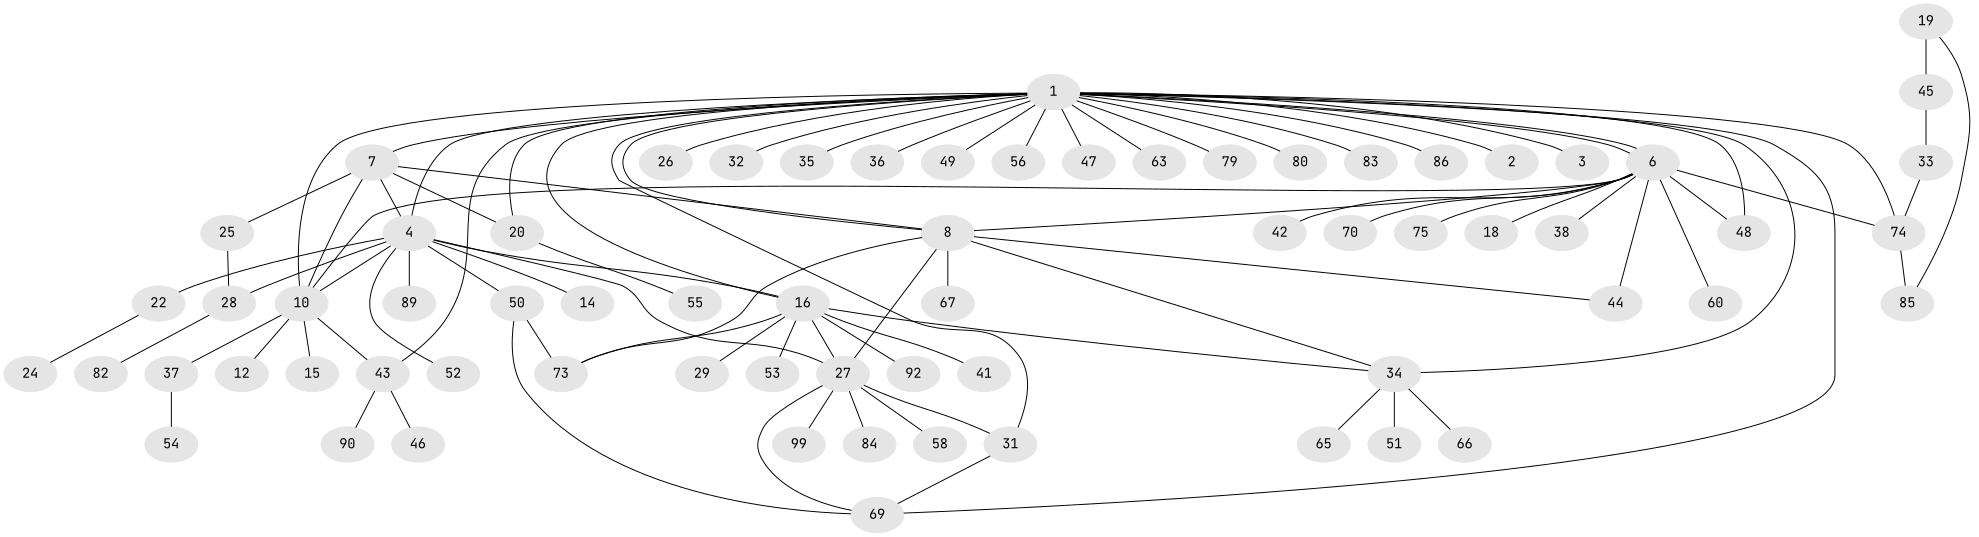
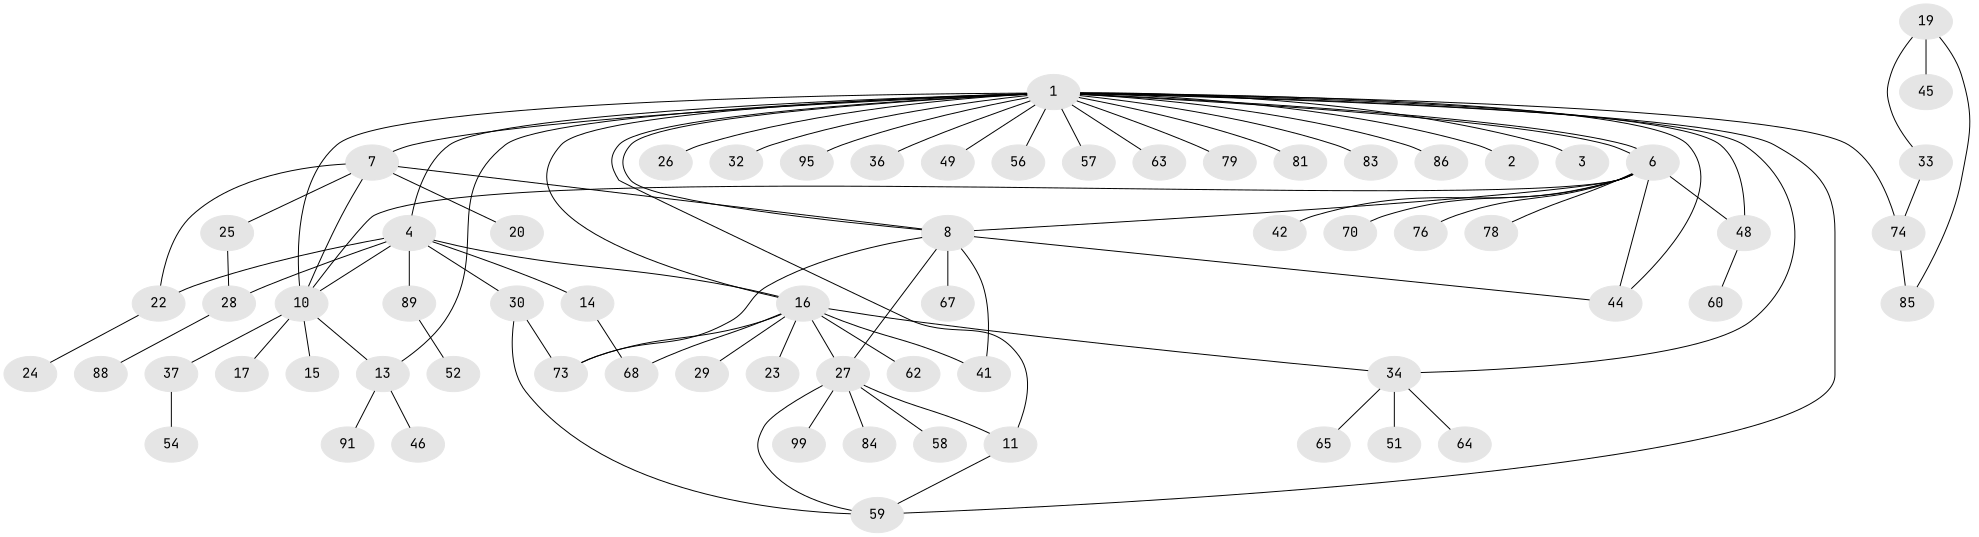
edge "1" -- "20": now "1" -- "44"
edge "45" -- "33": now "19" -- "33"
node "35": label "35" -> "95"
node "47": label "47" -> "57"
node "80": label "80" -> "81"
edge "7" -- "4": now "7" -- "22"
edge "6" -- "74": removed
node "75": label "75" -> "76"
node "18": label "18" -> "78"
node "38": removed
edge "6" -- "60": now "48" -- "60"
edge "4" -- "27": removed
node "50": label "50" -> "30"
node "55": removed
edge "8" -- "34": now "8" -- "41"
edge "4" -- "52": now "89" -- "52"
node "82": label "82" -> "88"
node "12": label "12" -> "17"
node "43": label "43" -> "13"
node "68": added
node "53": label "53" -> "23"
node "92": label "92" -> "62"
node "90": label "90" -> "91"
node "31": label "31" -> "11"
node "66": label "66" -> "64"
node "69": label "69" -> "59"
